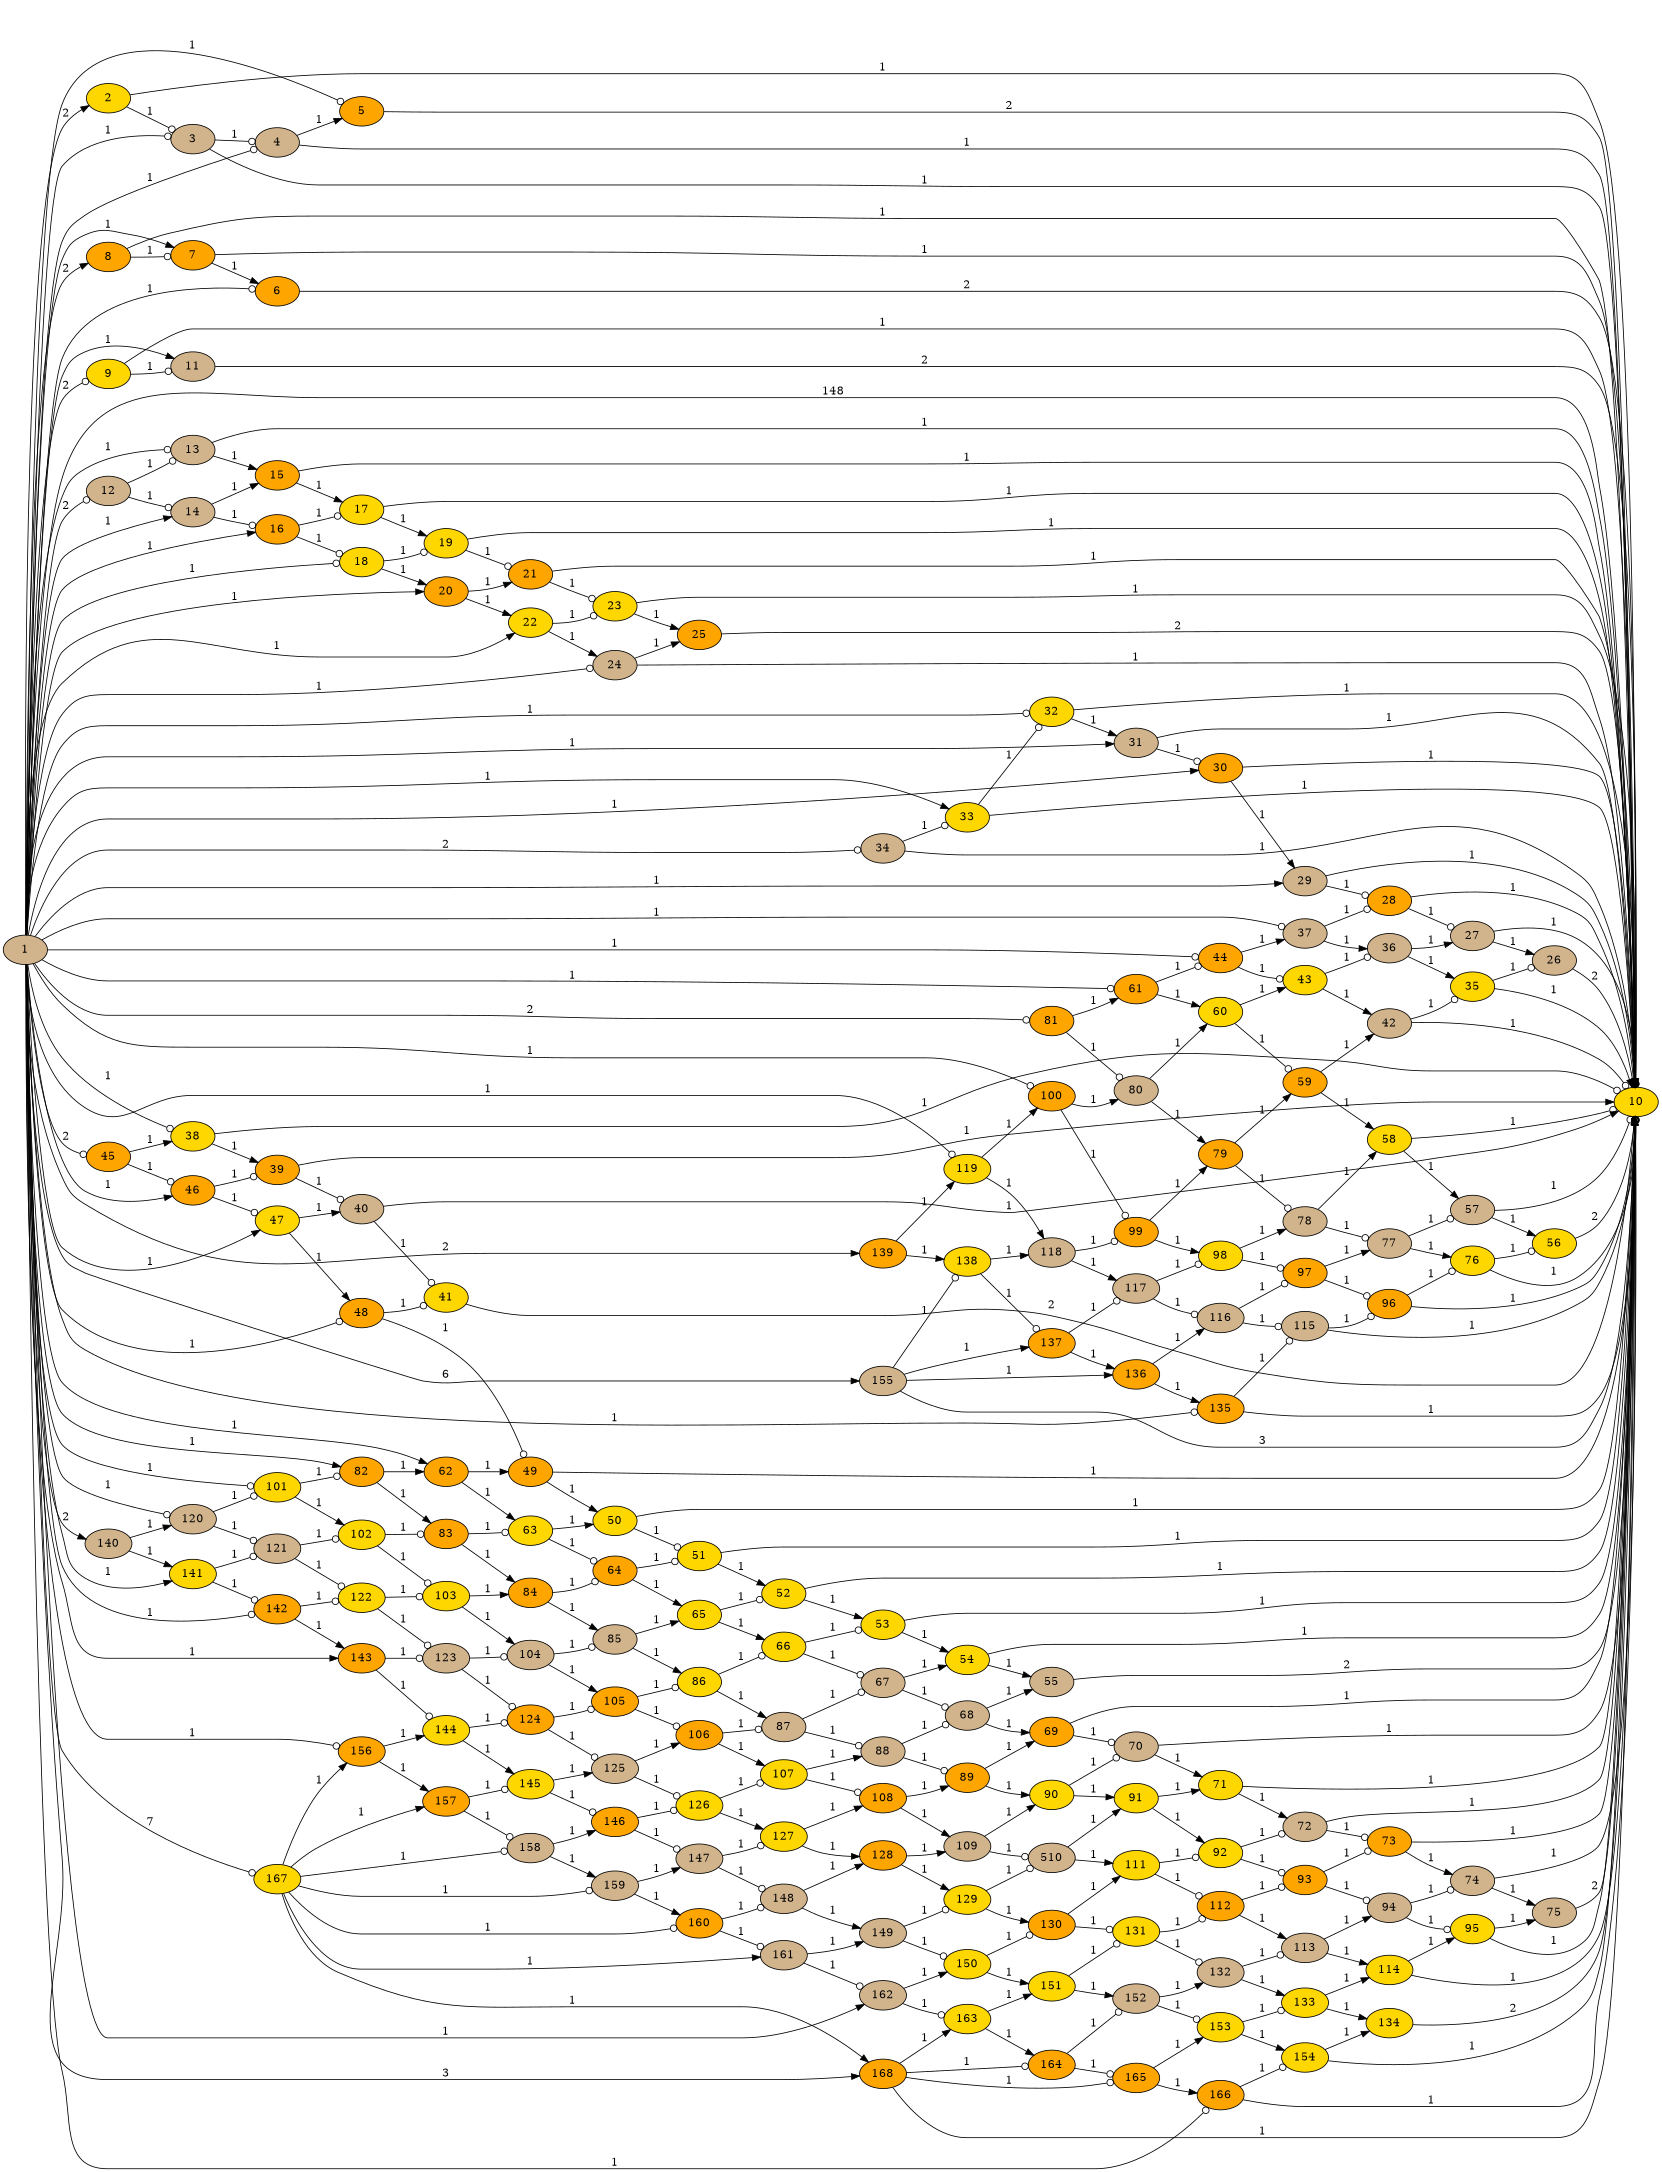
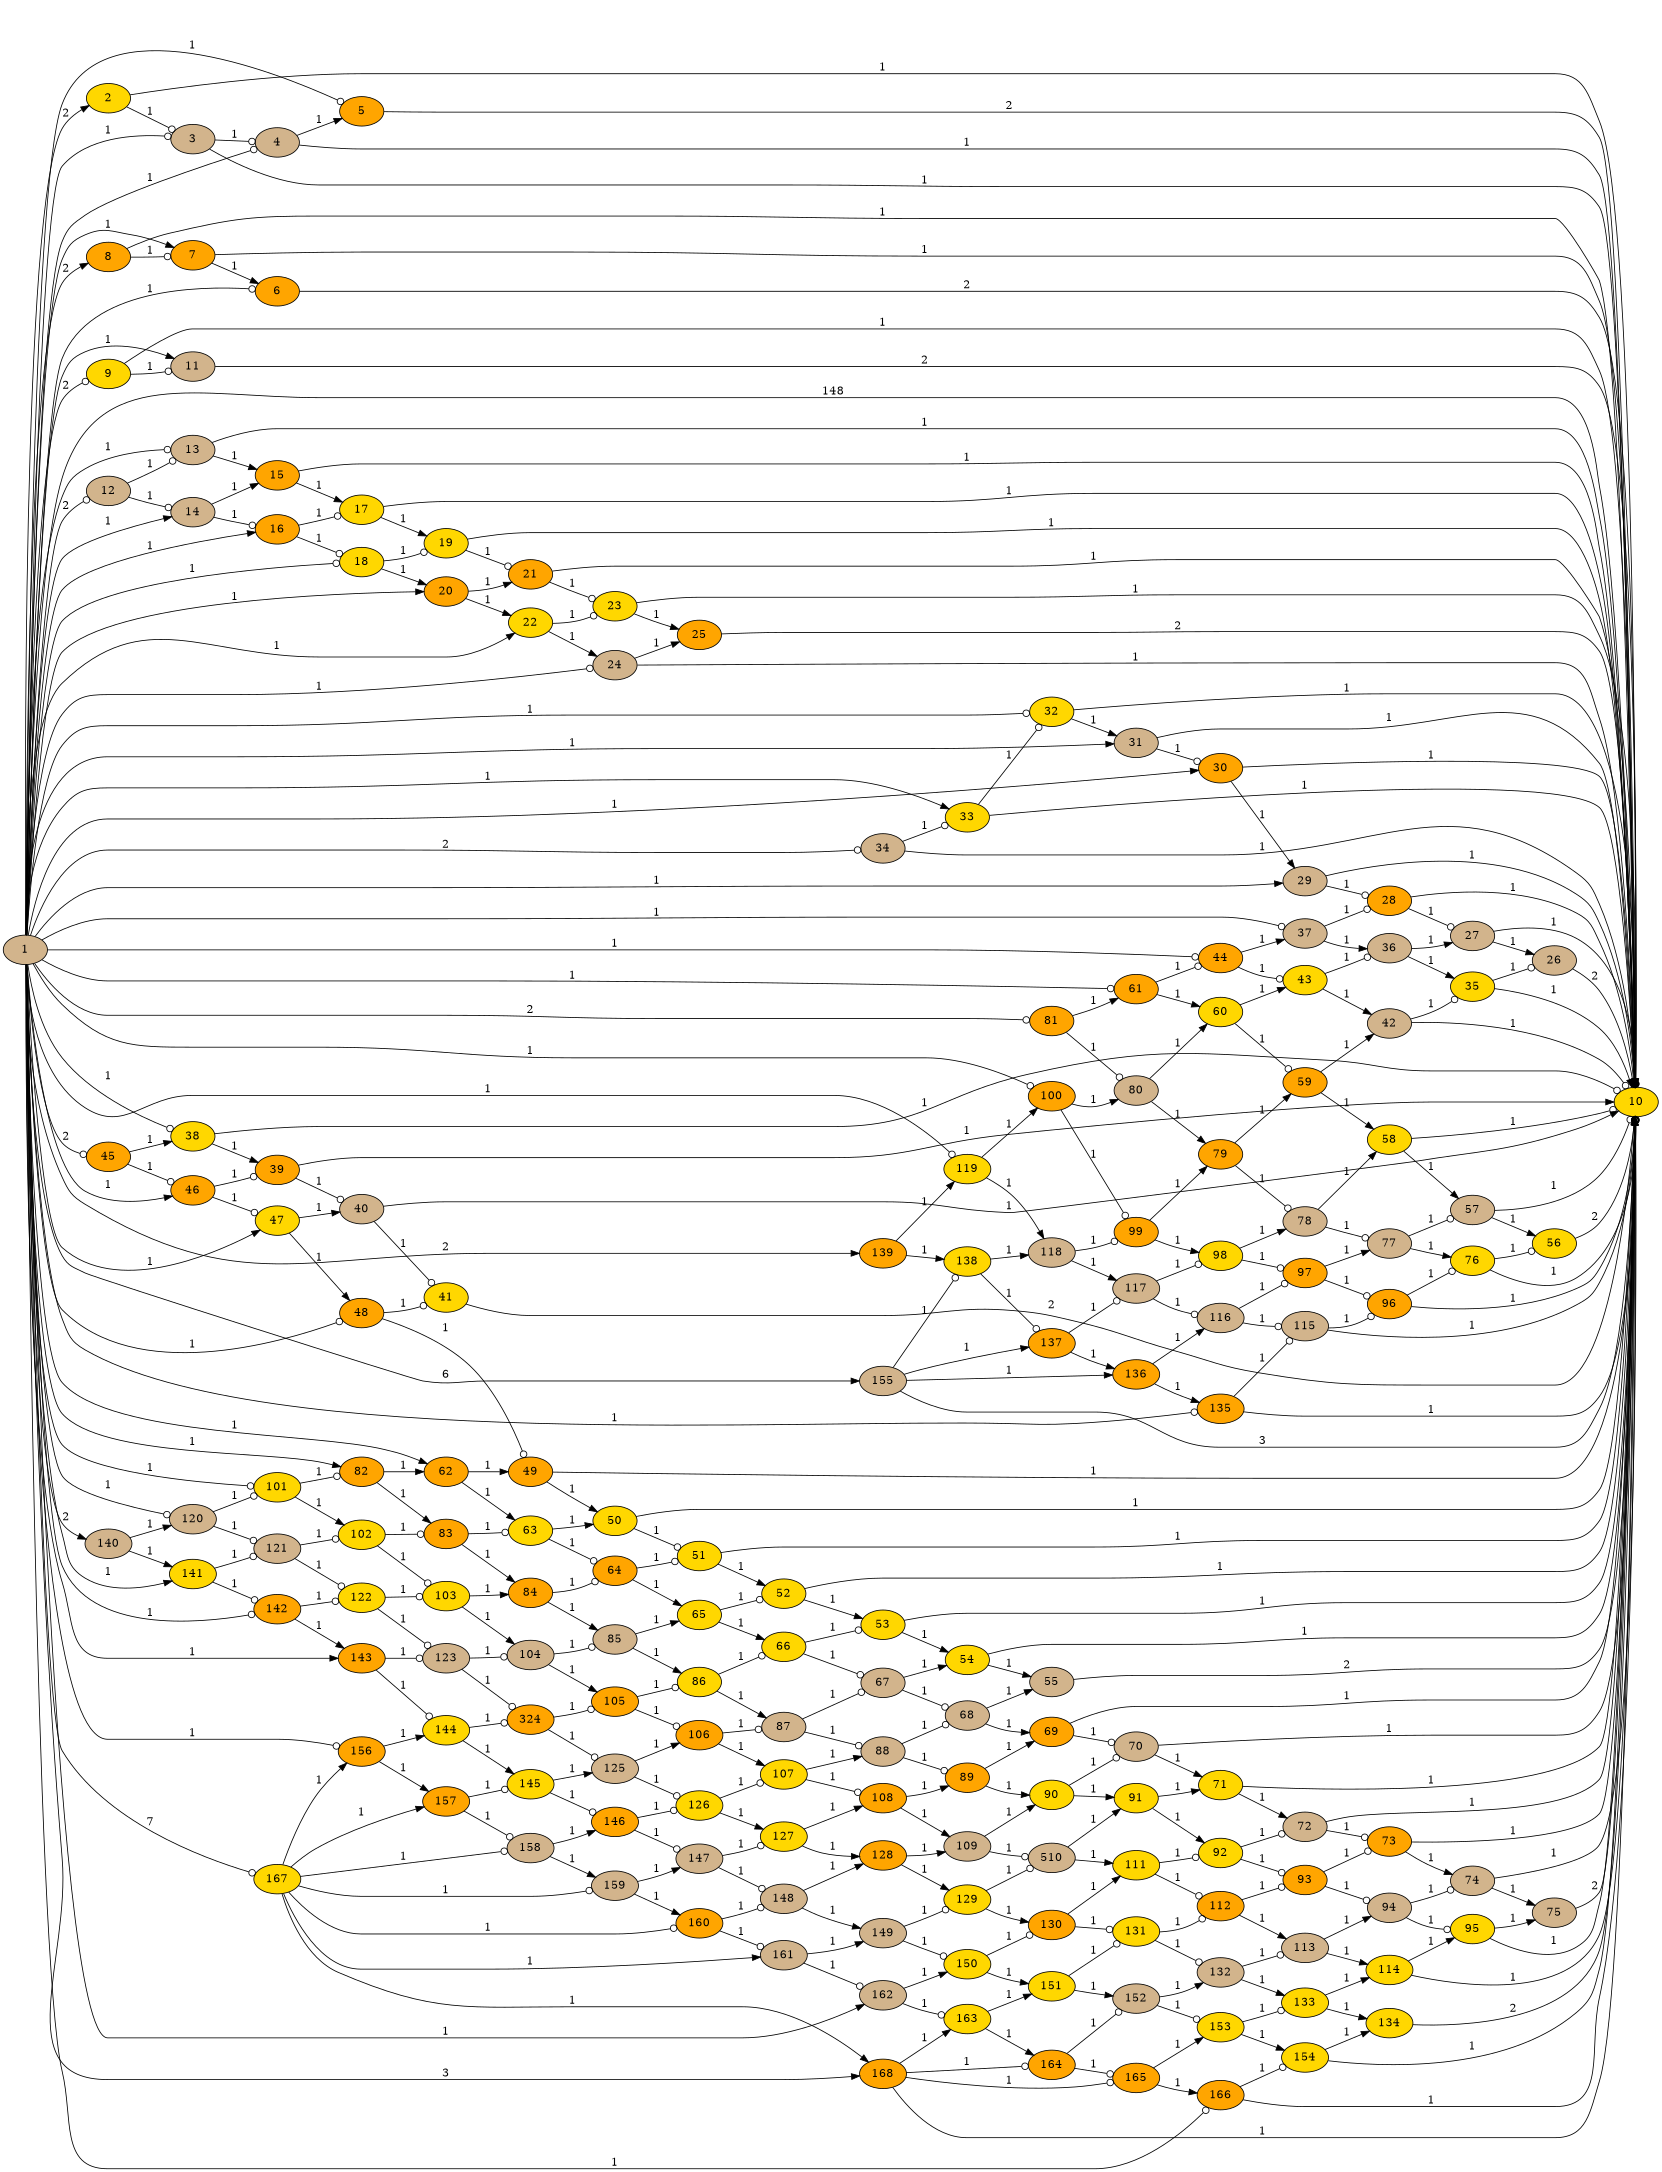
node "124": label "124" -> "324"
